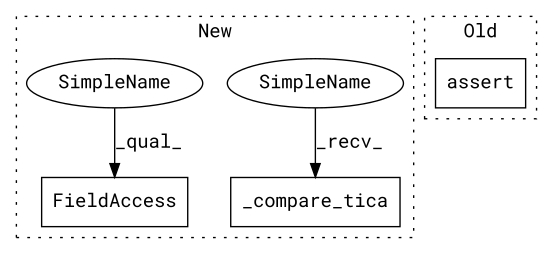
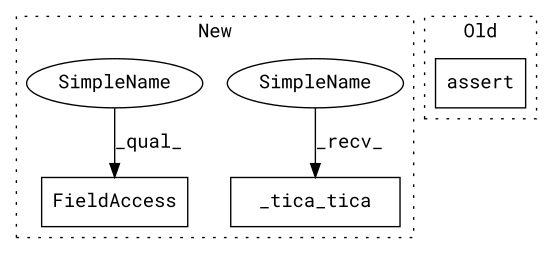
node "_compare_tica": label "_compare_tica" -> "_tica_tica"
